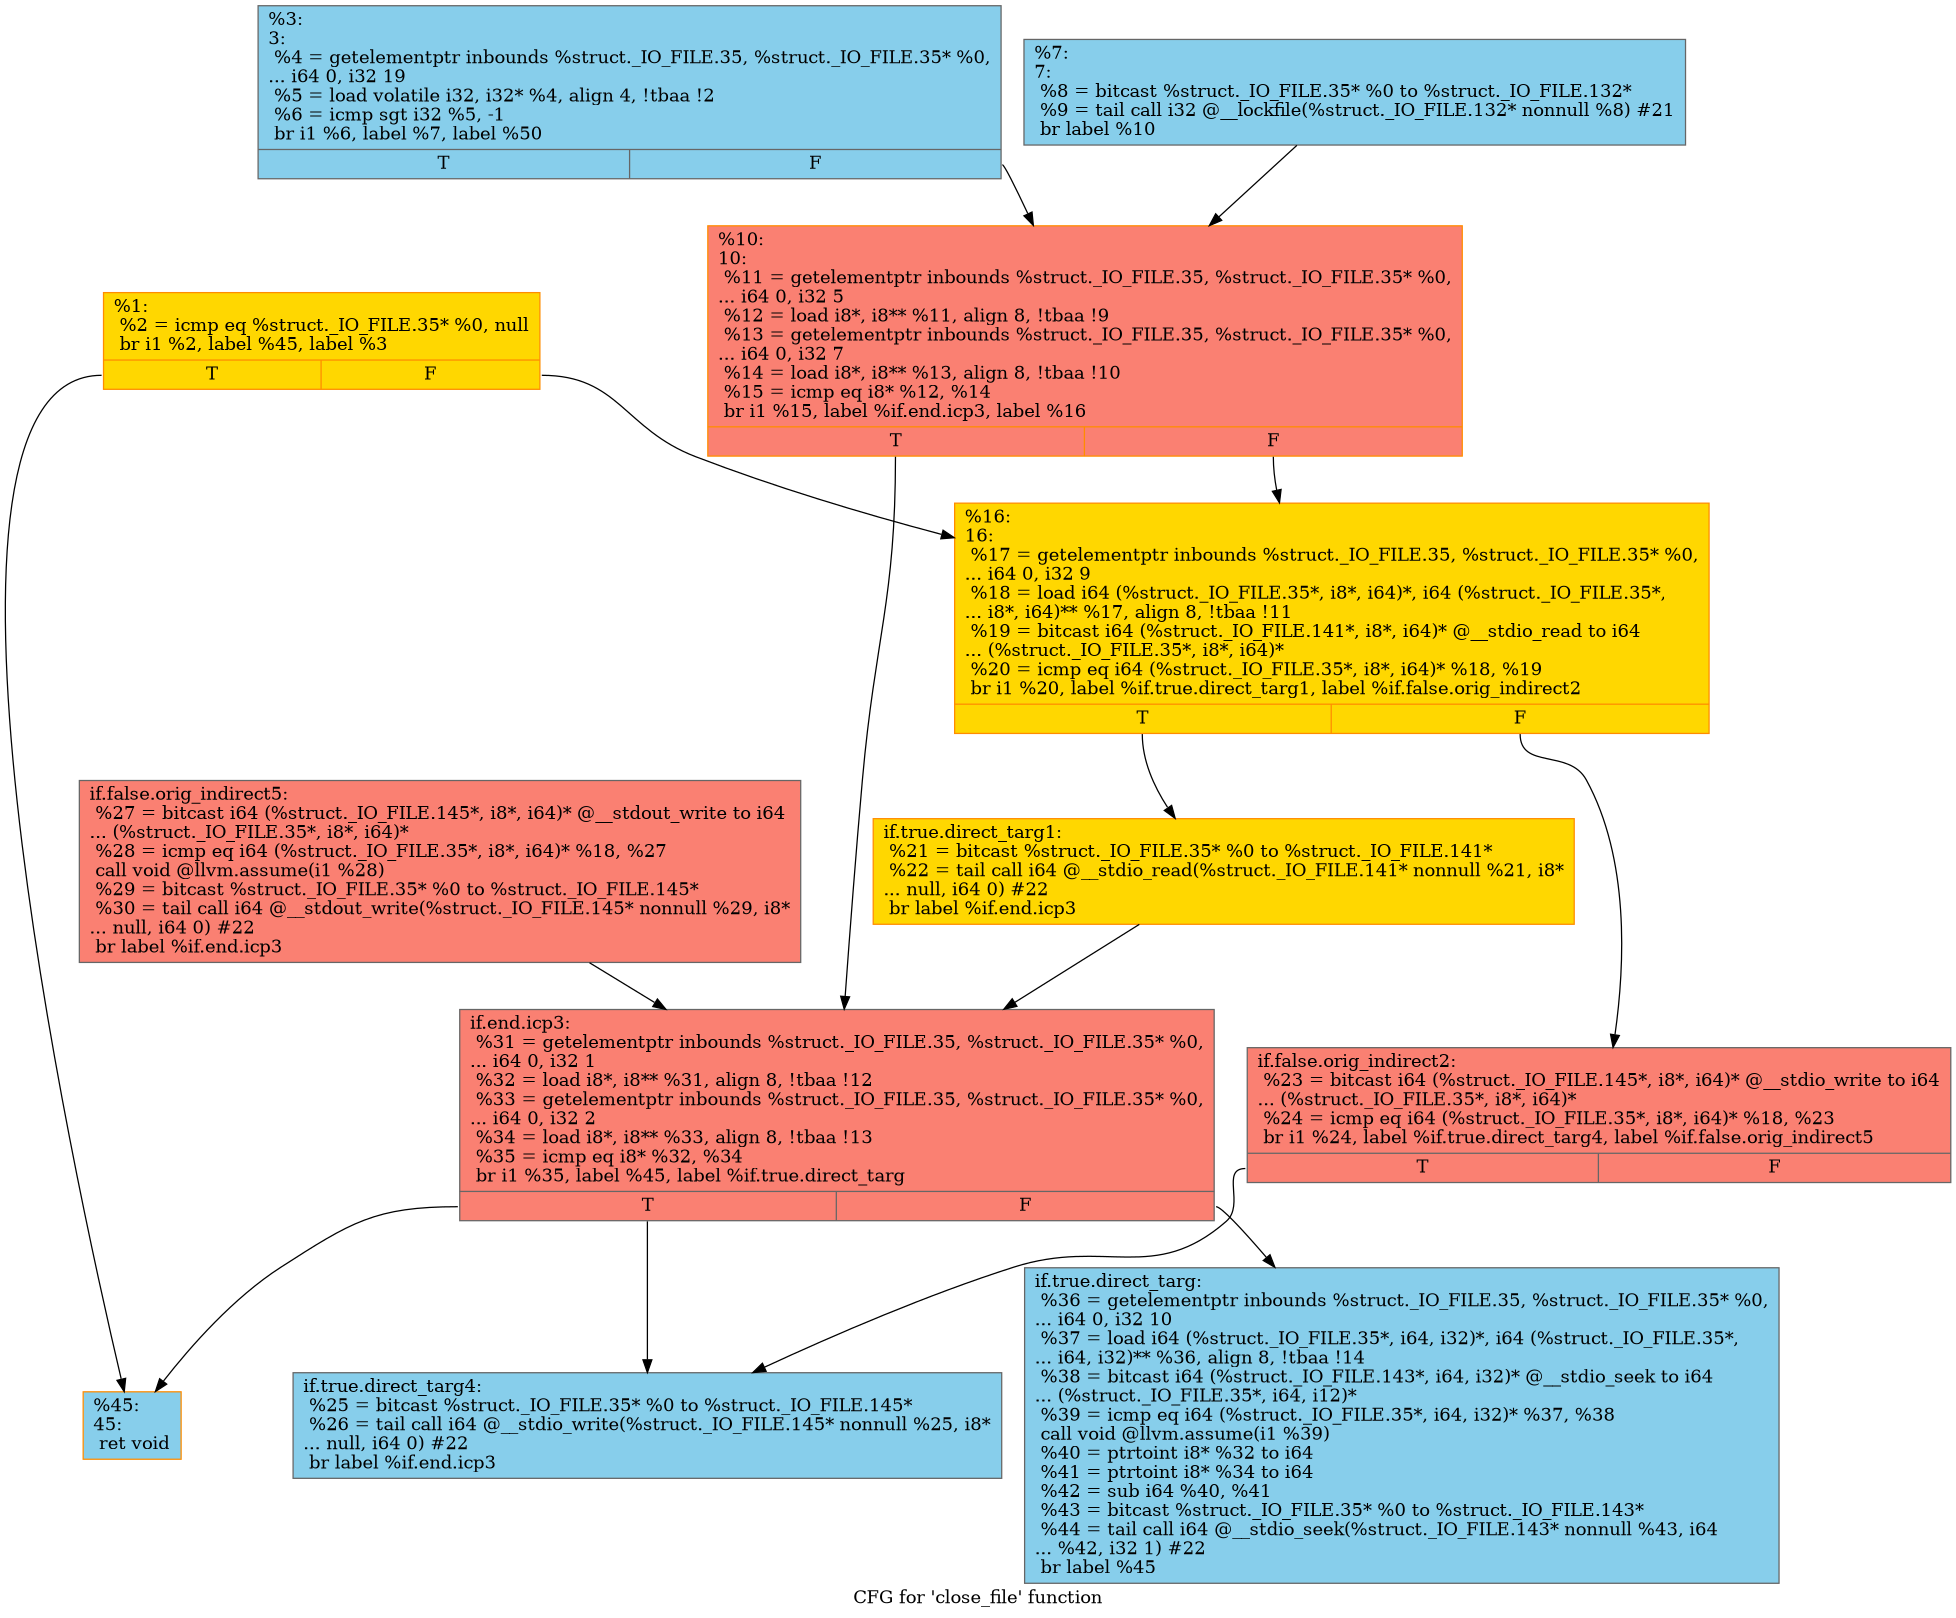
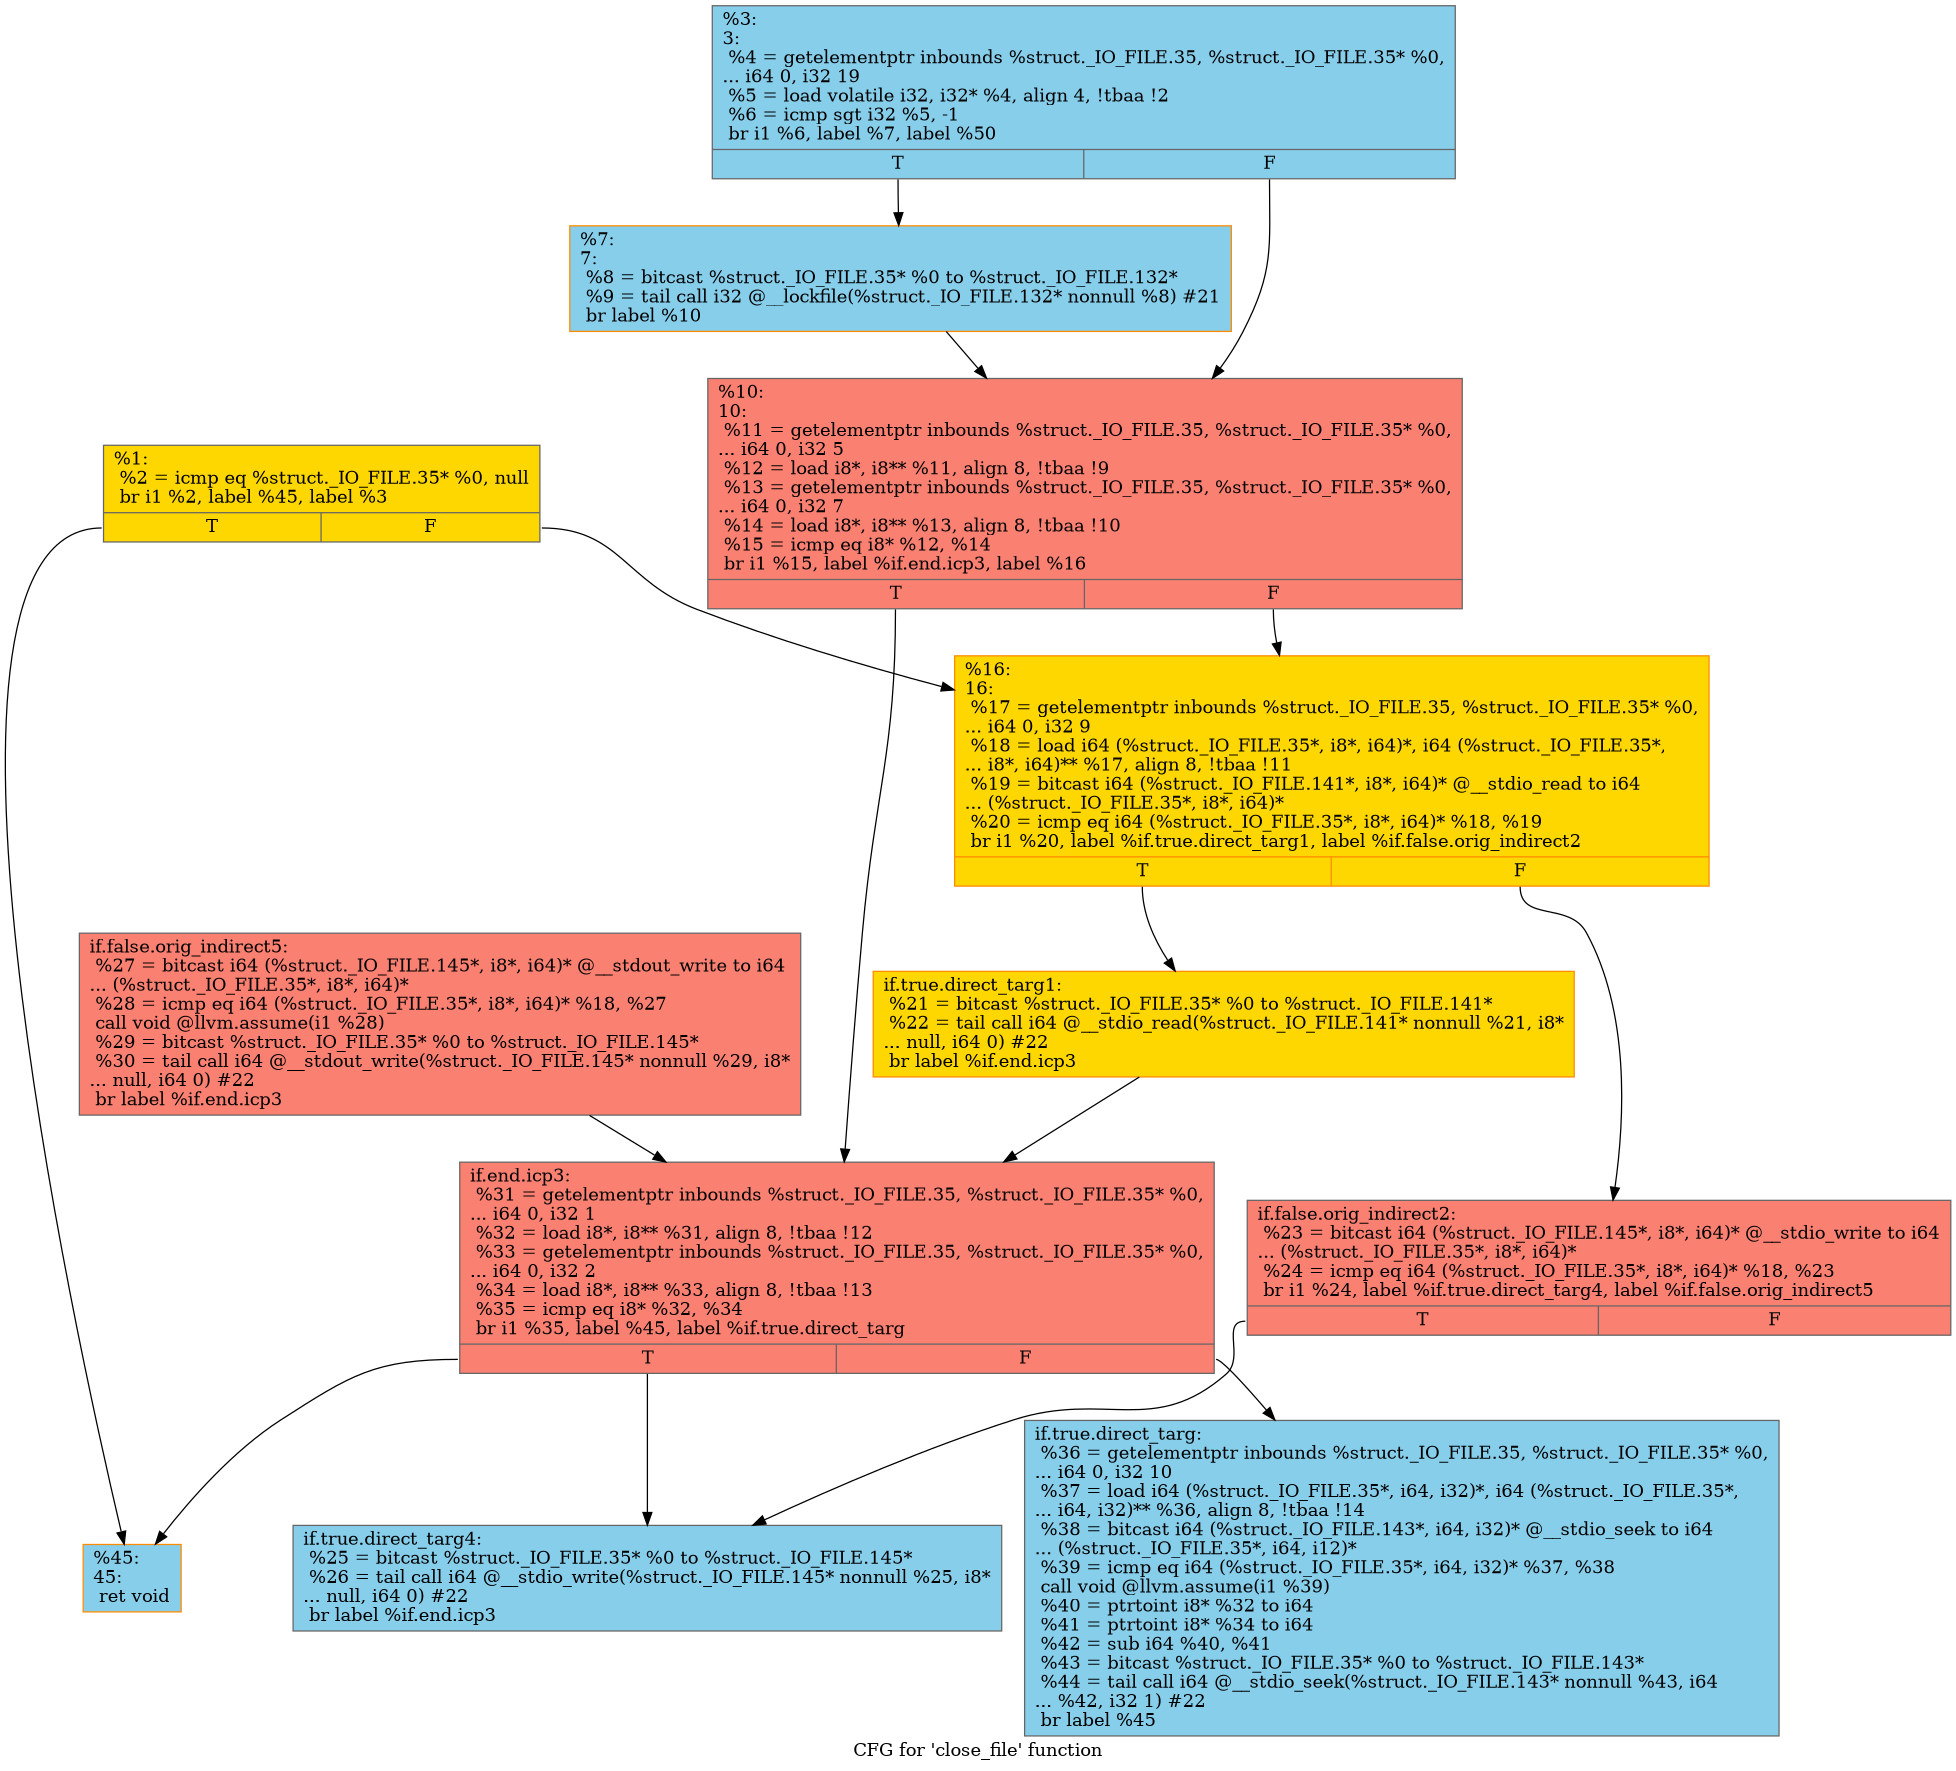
node "%7:": color gray40 -> darkorange
edge "%3:" -> "%7:": added
node "%1:": color darkorange -> gray40
node "%10:": color darkorange -> gray40
